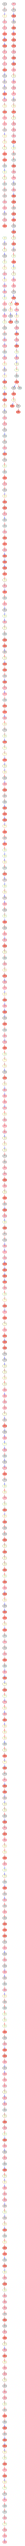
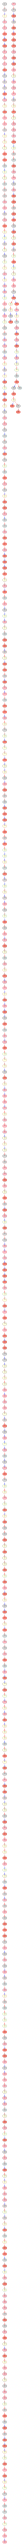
node "30": added
